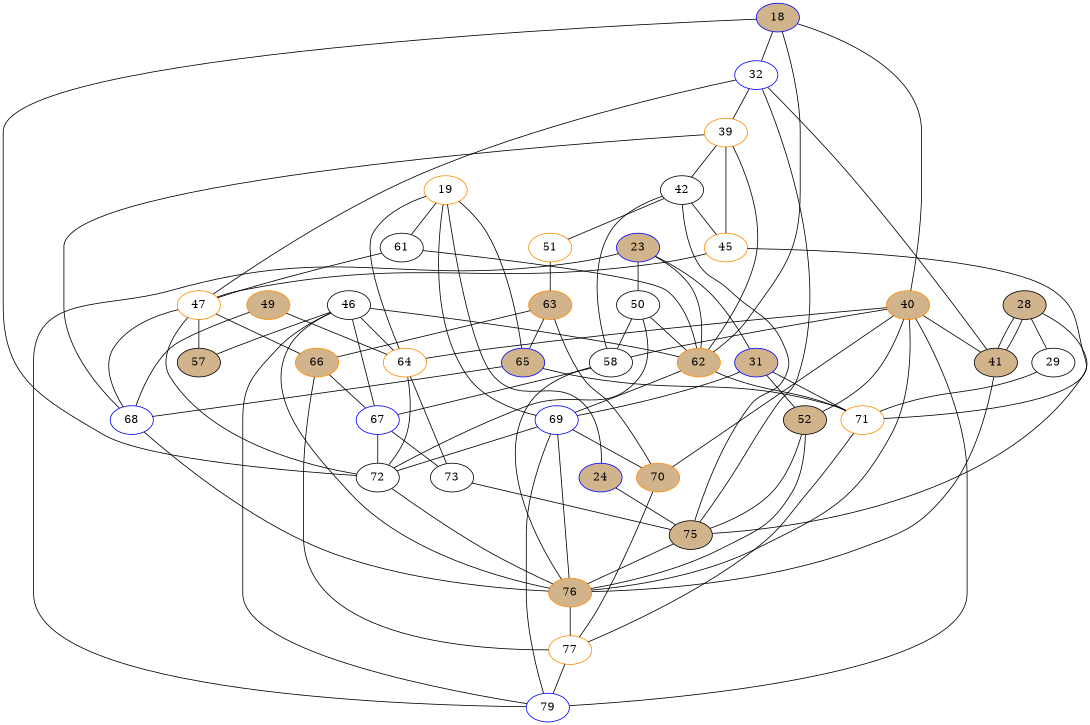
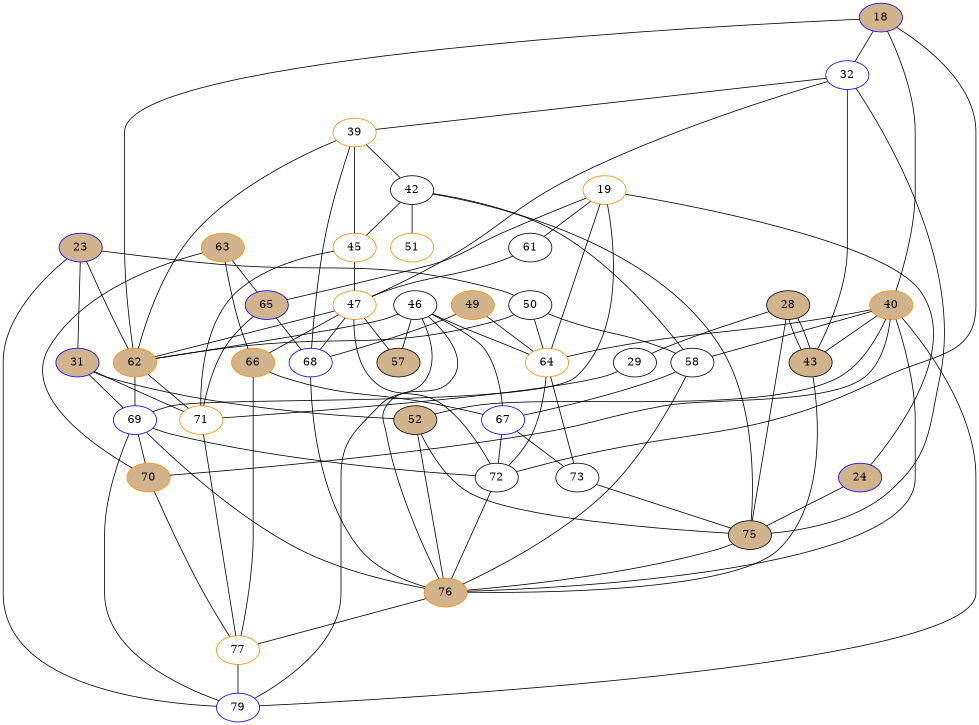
edge "61" -- "62": now "47" -- "62"
edge "51" -- "63": removed
node "41": label "41" -> "43"
edge "50" -- "72": now "50" -- "64"
